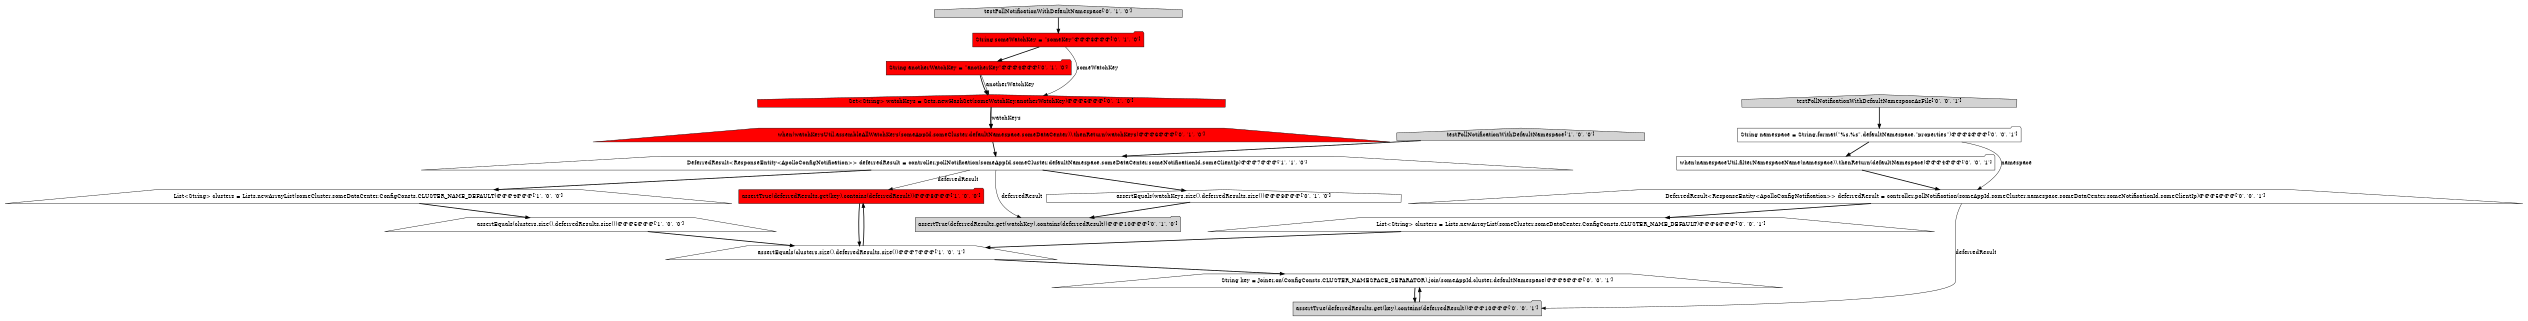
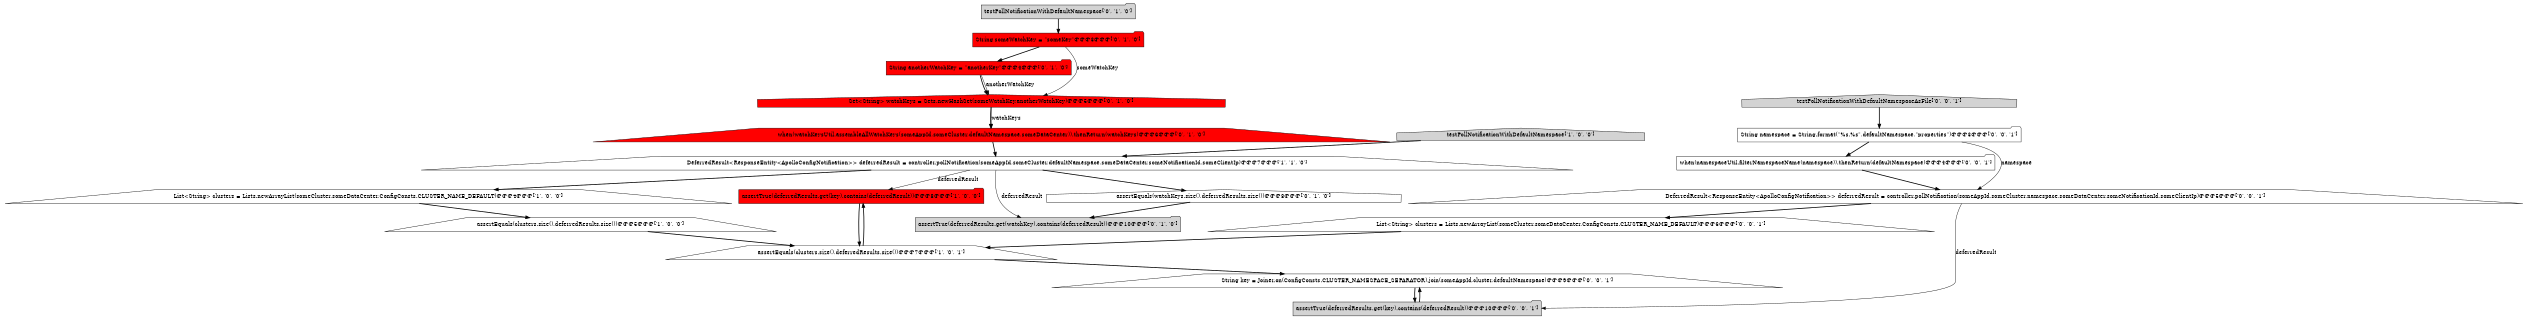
node "testPollNotificationWithDefaultNamespace['0', '1', '0']": shape house -> folder
